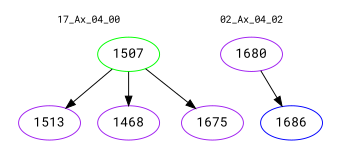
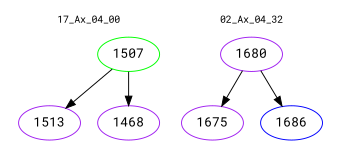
cluster "02_Ax_04_02": label "02_Ax_04_02" -> "02_Ax_04_32"
edge "1507" -> "1675": now "1680" -> "1675"
